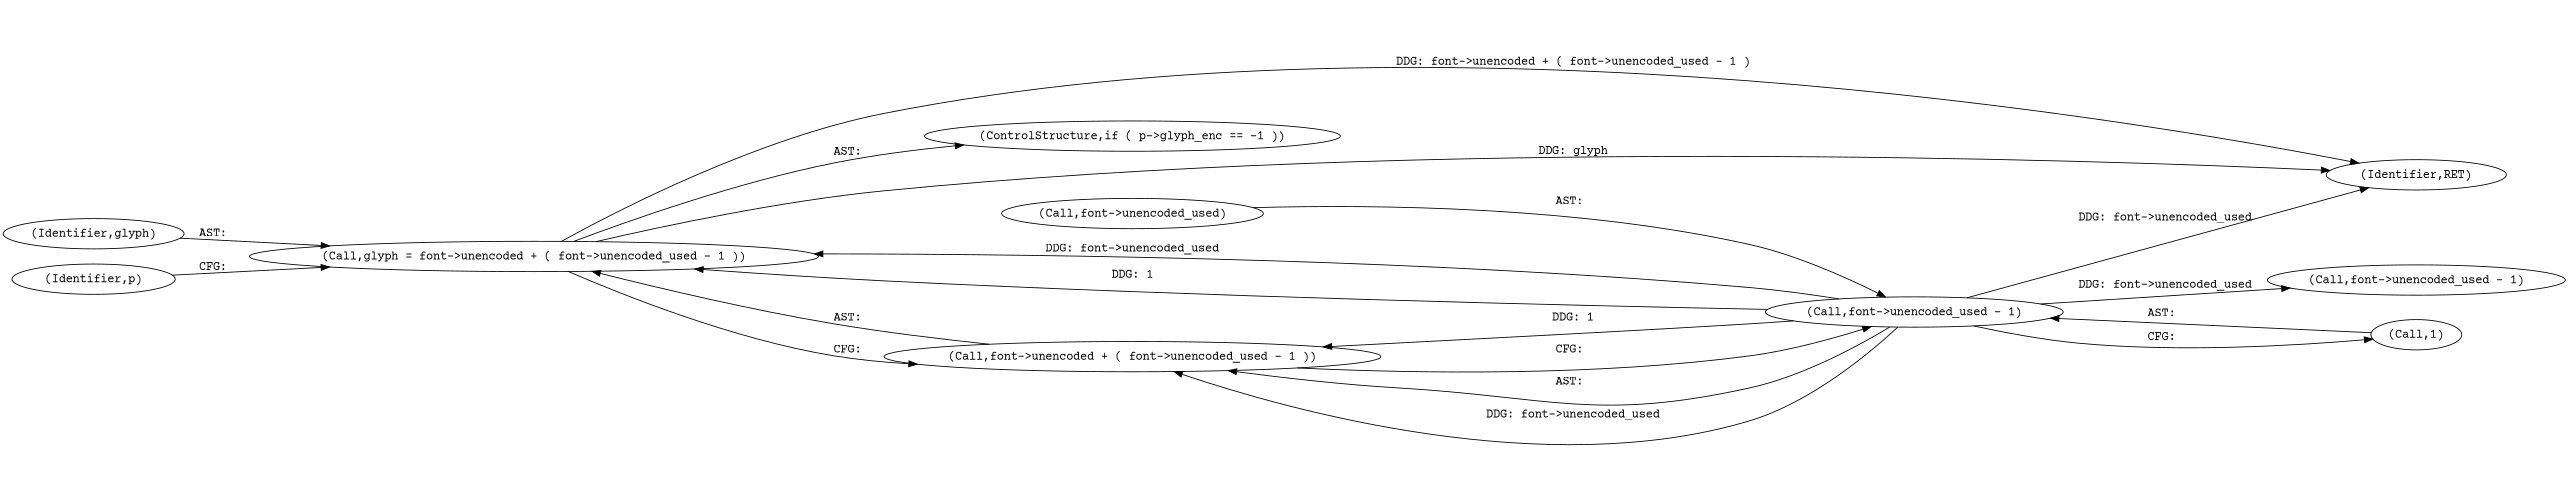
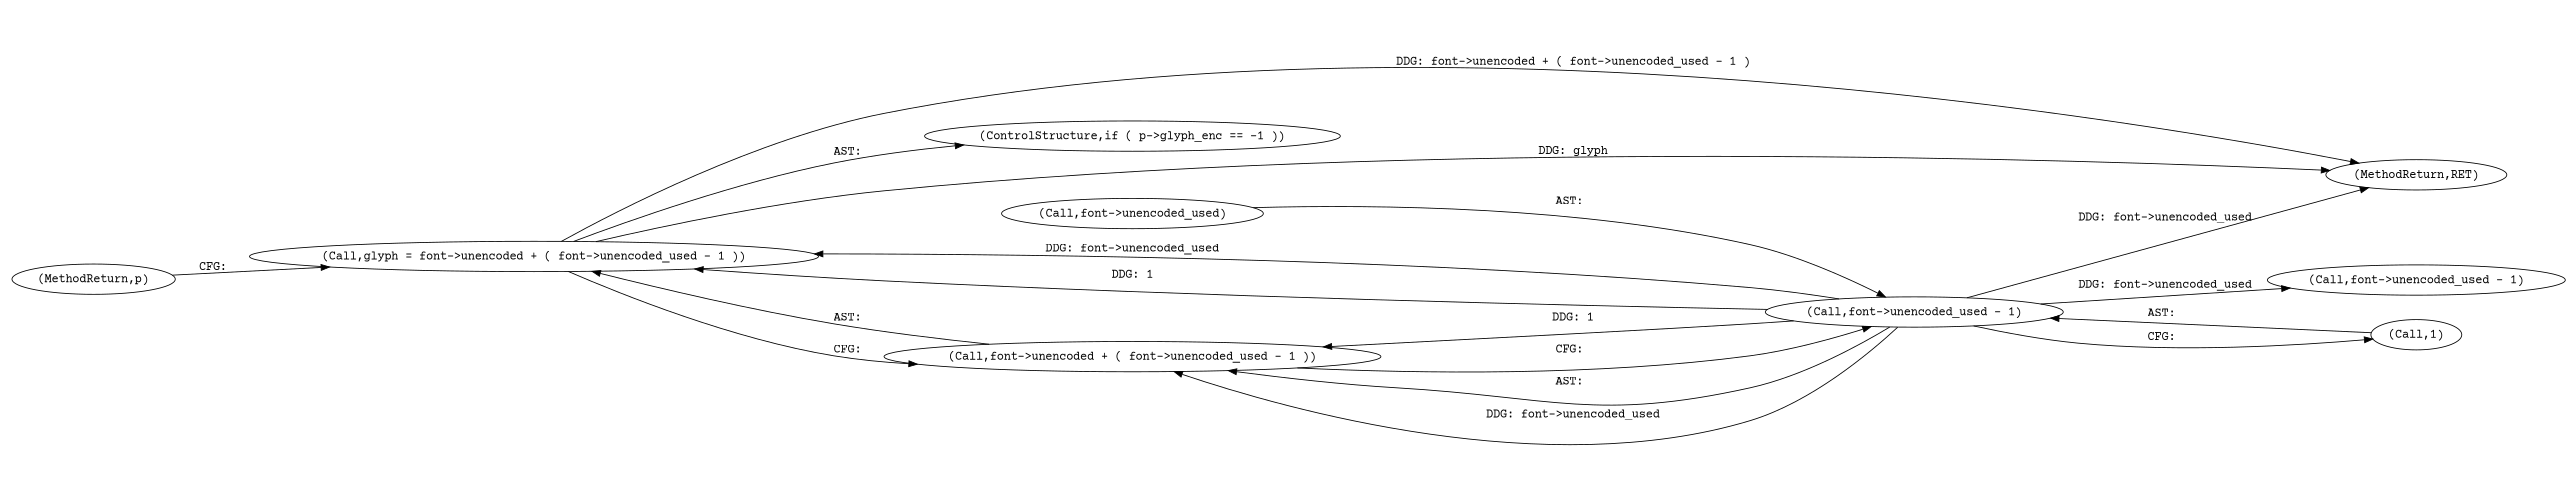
node "(Identifier,RET)": label "(Identifier,RET)" -> "(MethodReturn,RET)"
node "(Identifier,glyph)": removed
node "(Identifier,p)": label "(Identifier,p)" -> "(MethodReturn,p)"
